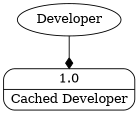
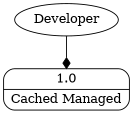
node "1.0": text "Cached Developer" -> "Cached Managed"
